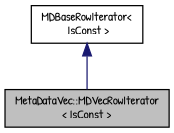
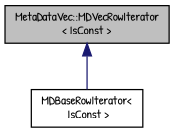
edge "MetaDataVec::MDVecRowIterator < IsConst >" -> "MDBaseRowIterator< IsConst >": reversed
